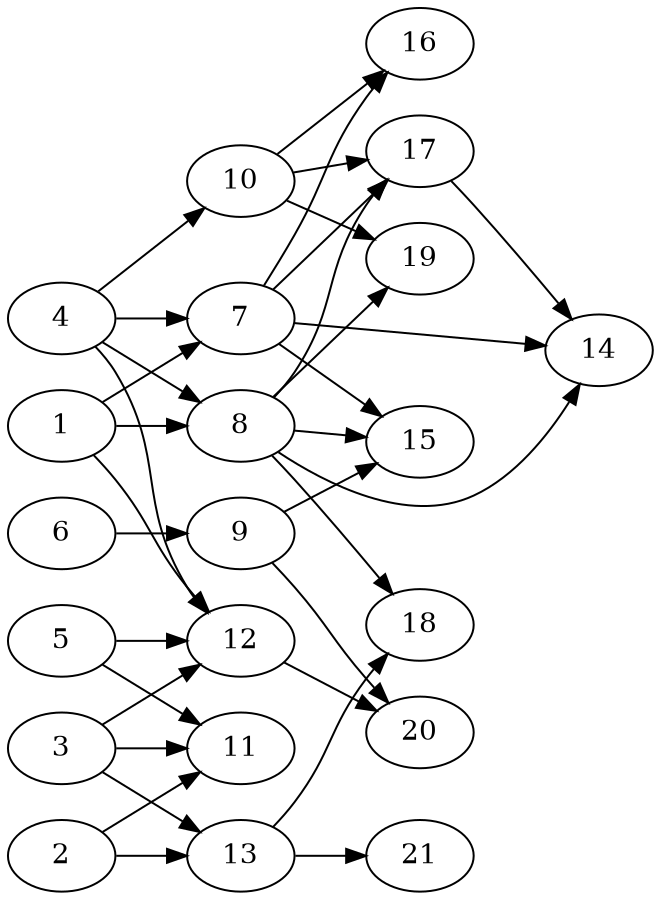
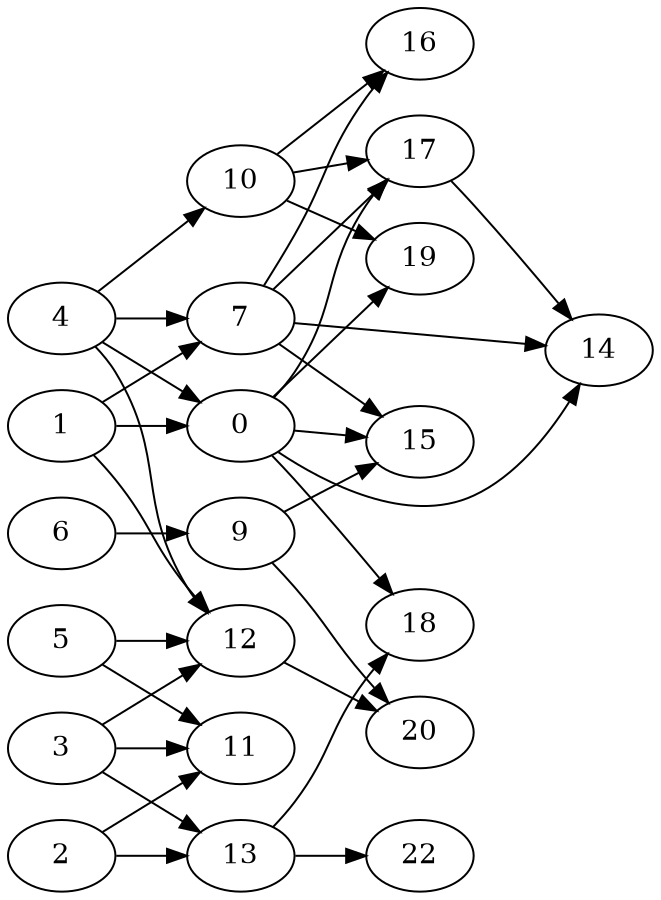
node "8": label "8" -> "0"
node "21": label "21" -> "22"
